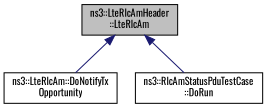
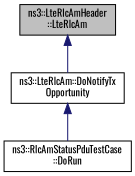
edge "ns3::RlcAmStatusPduTestCase ::DoRun" -> "ns3::LteRlcAmHeader ::LteRlcAm": now "ns3::RlcAmStatusPduTestCase ::DoRun" -> "ns3::LteRlcAm::DoNotifyTx Opportunity"
